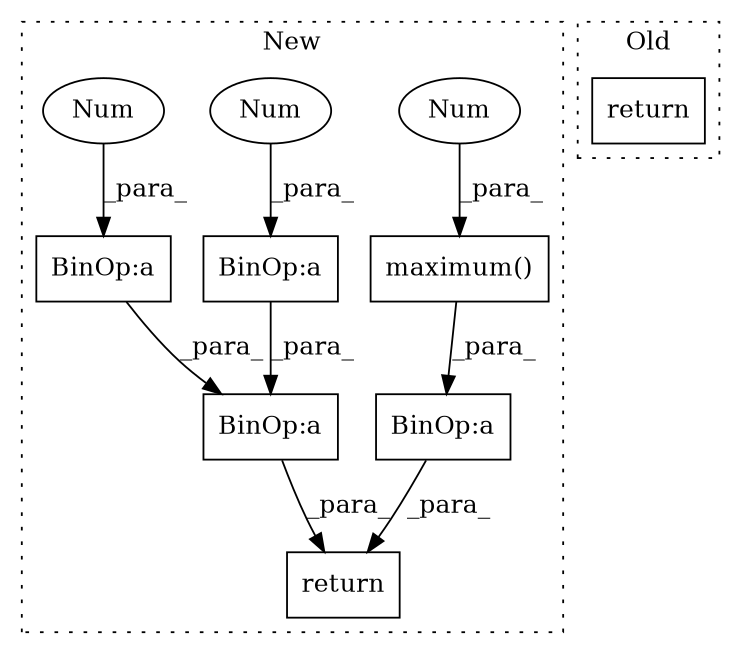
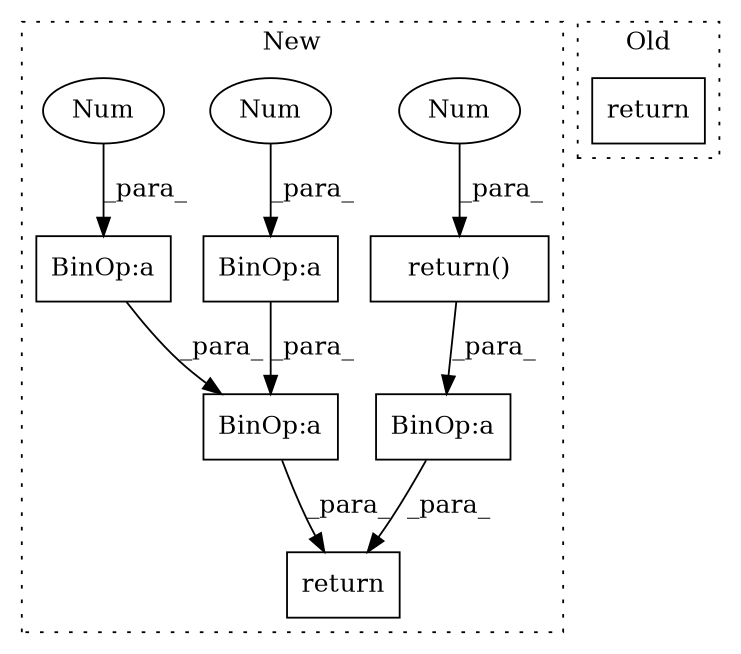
node "maximum()": label "maximum()" -> "return()"
